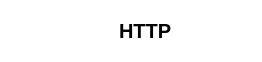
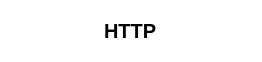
node "HTTP": moved (146, 31) -> (131, 31)
